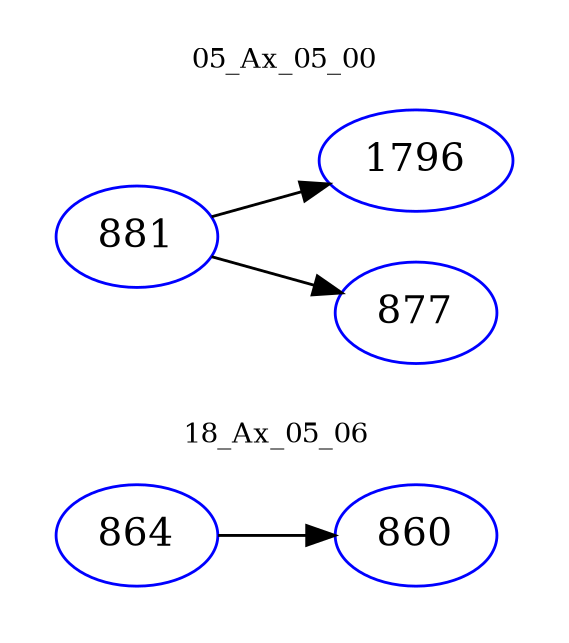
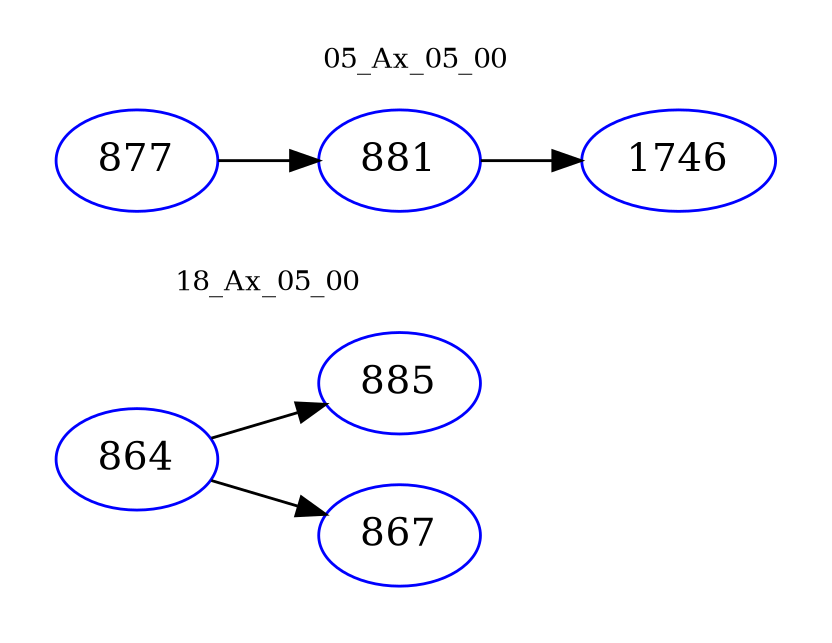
node "1796": label "1796" -> "1746"
edge "881" -> "877": reversed
node "885": added
cluster "18_Ax_05_06": label "18_Ax_05_06" -> "18_Ax_05_00"
node "860": label "860" -> "867"
